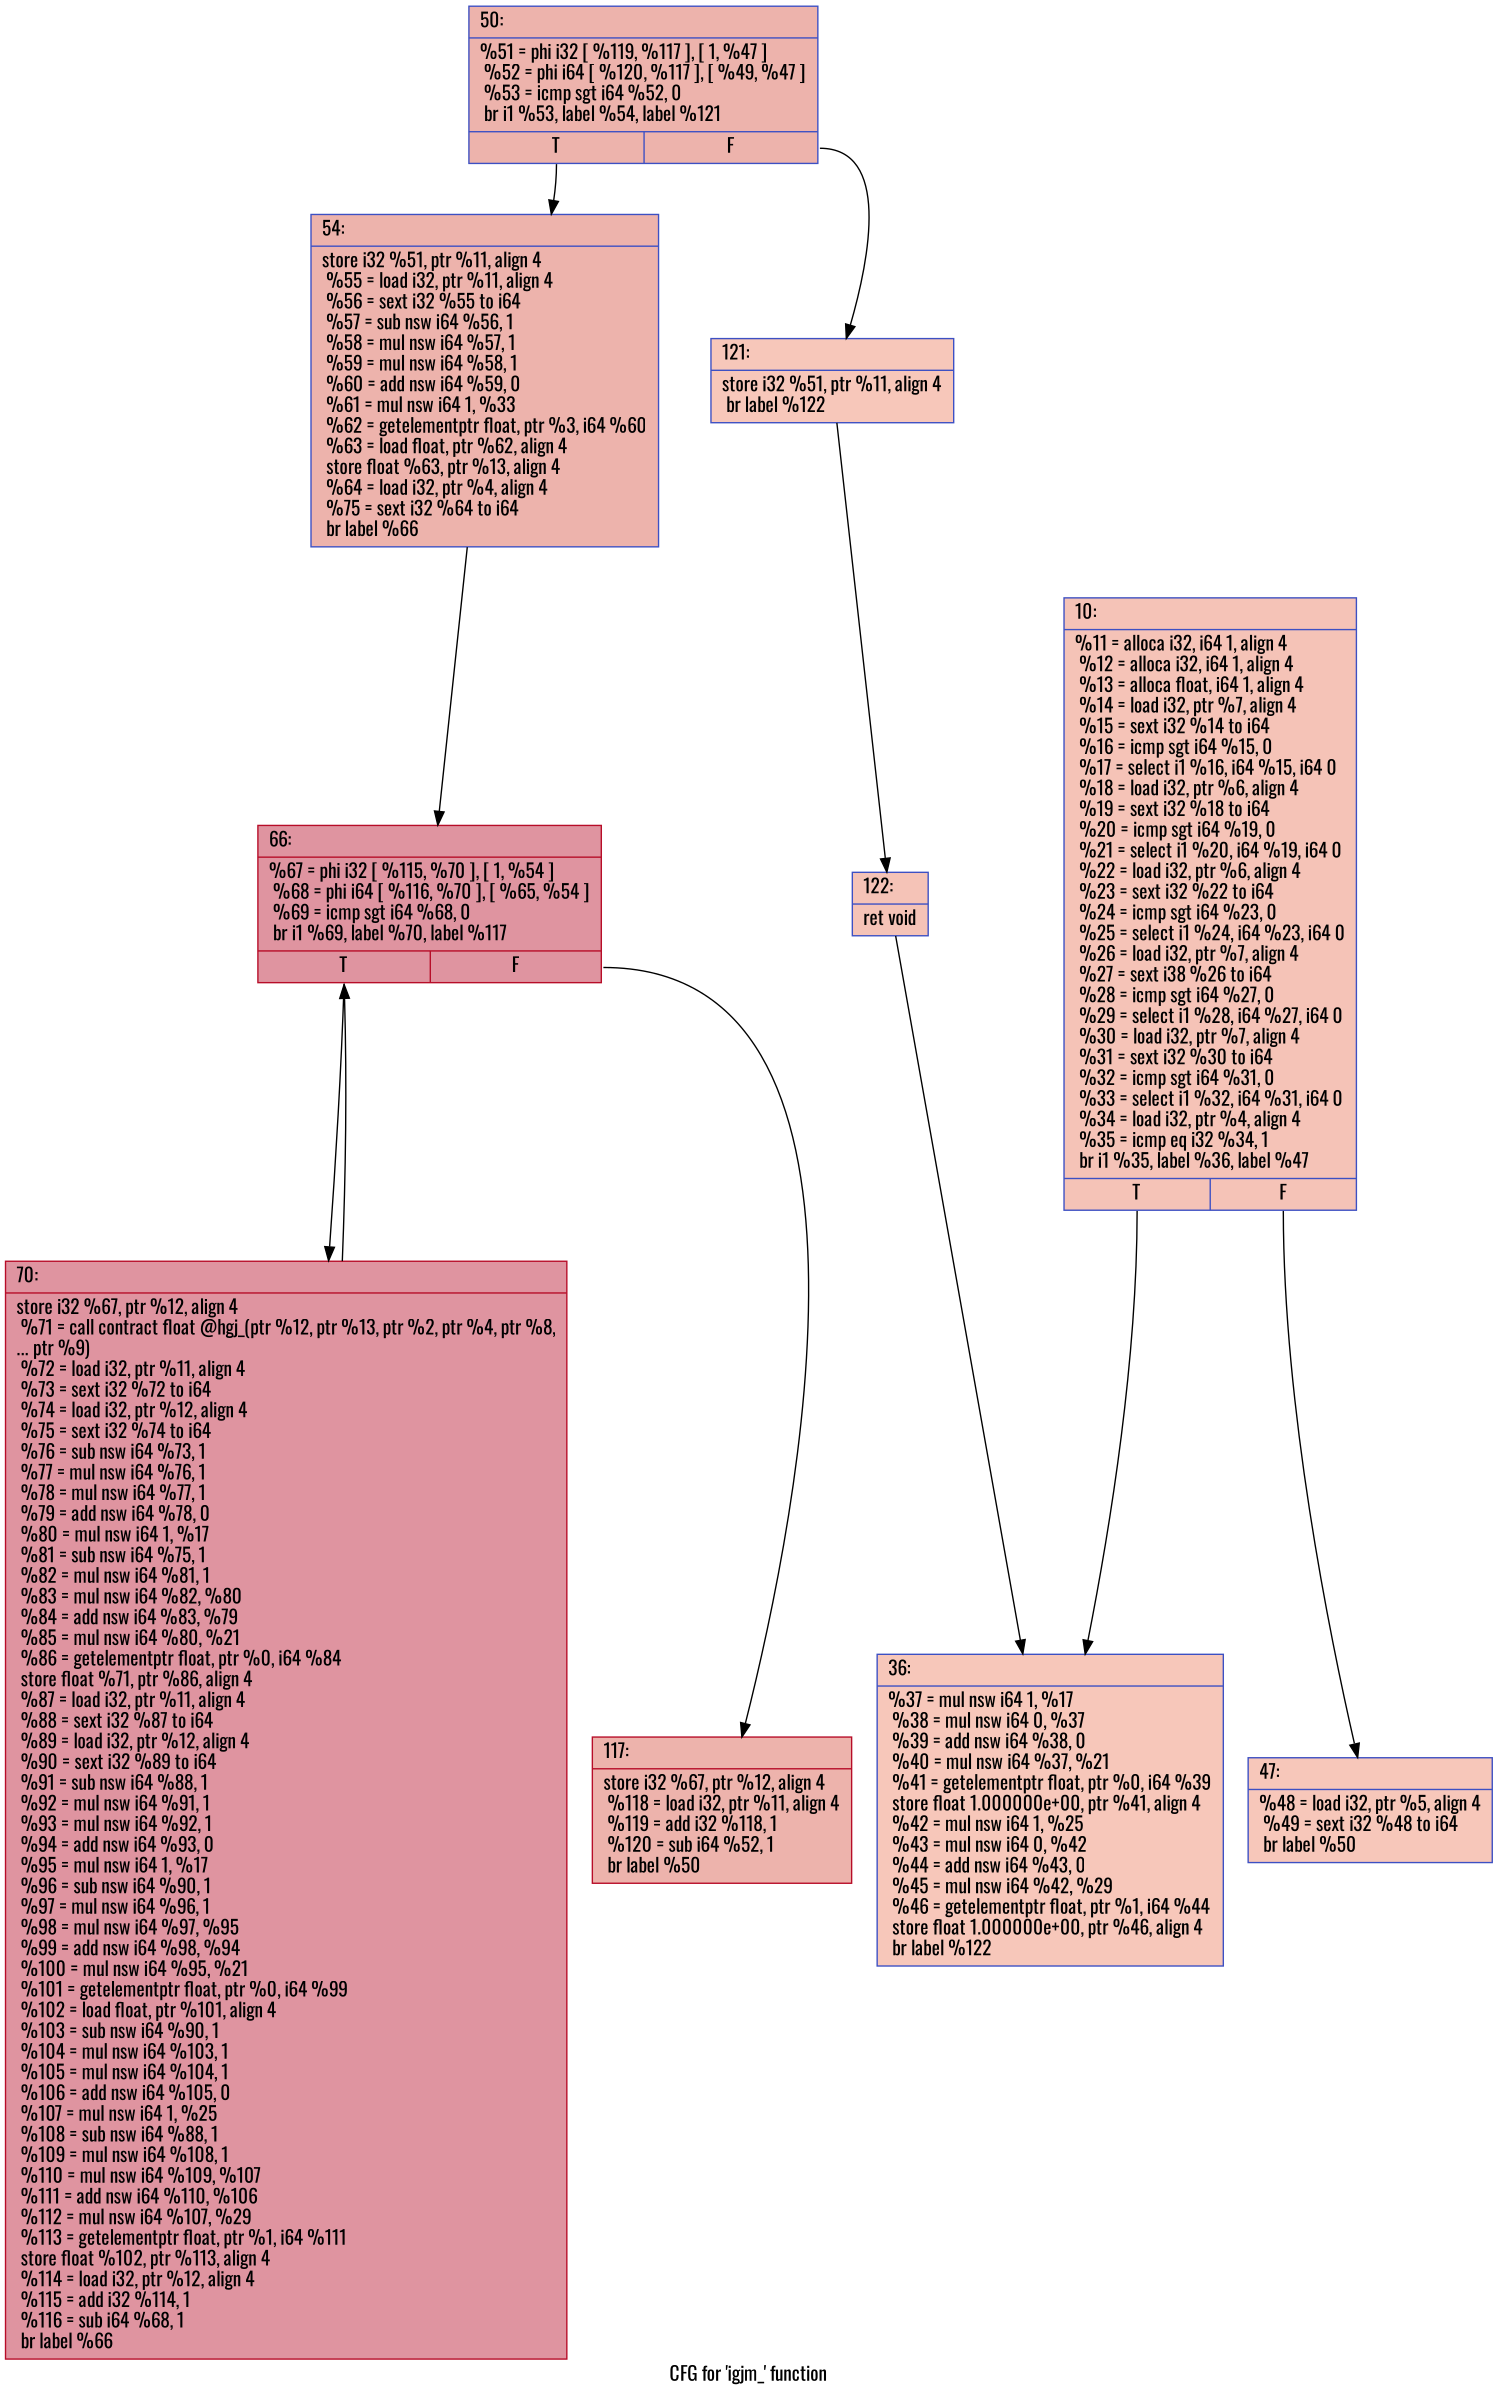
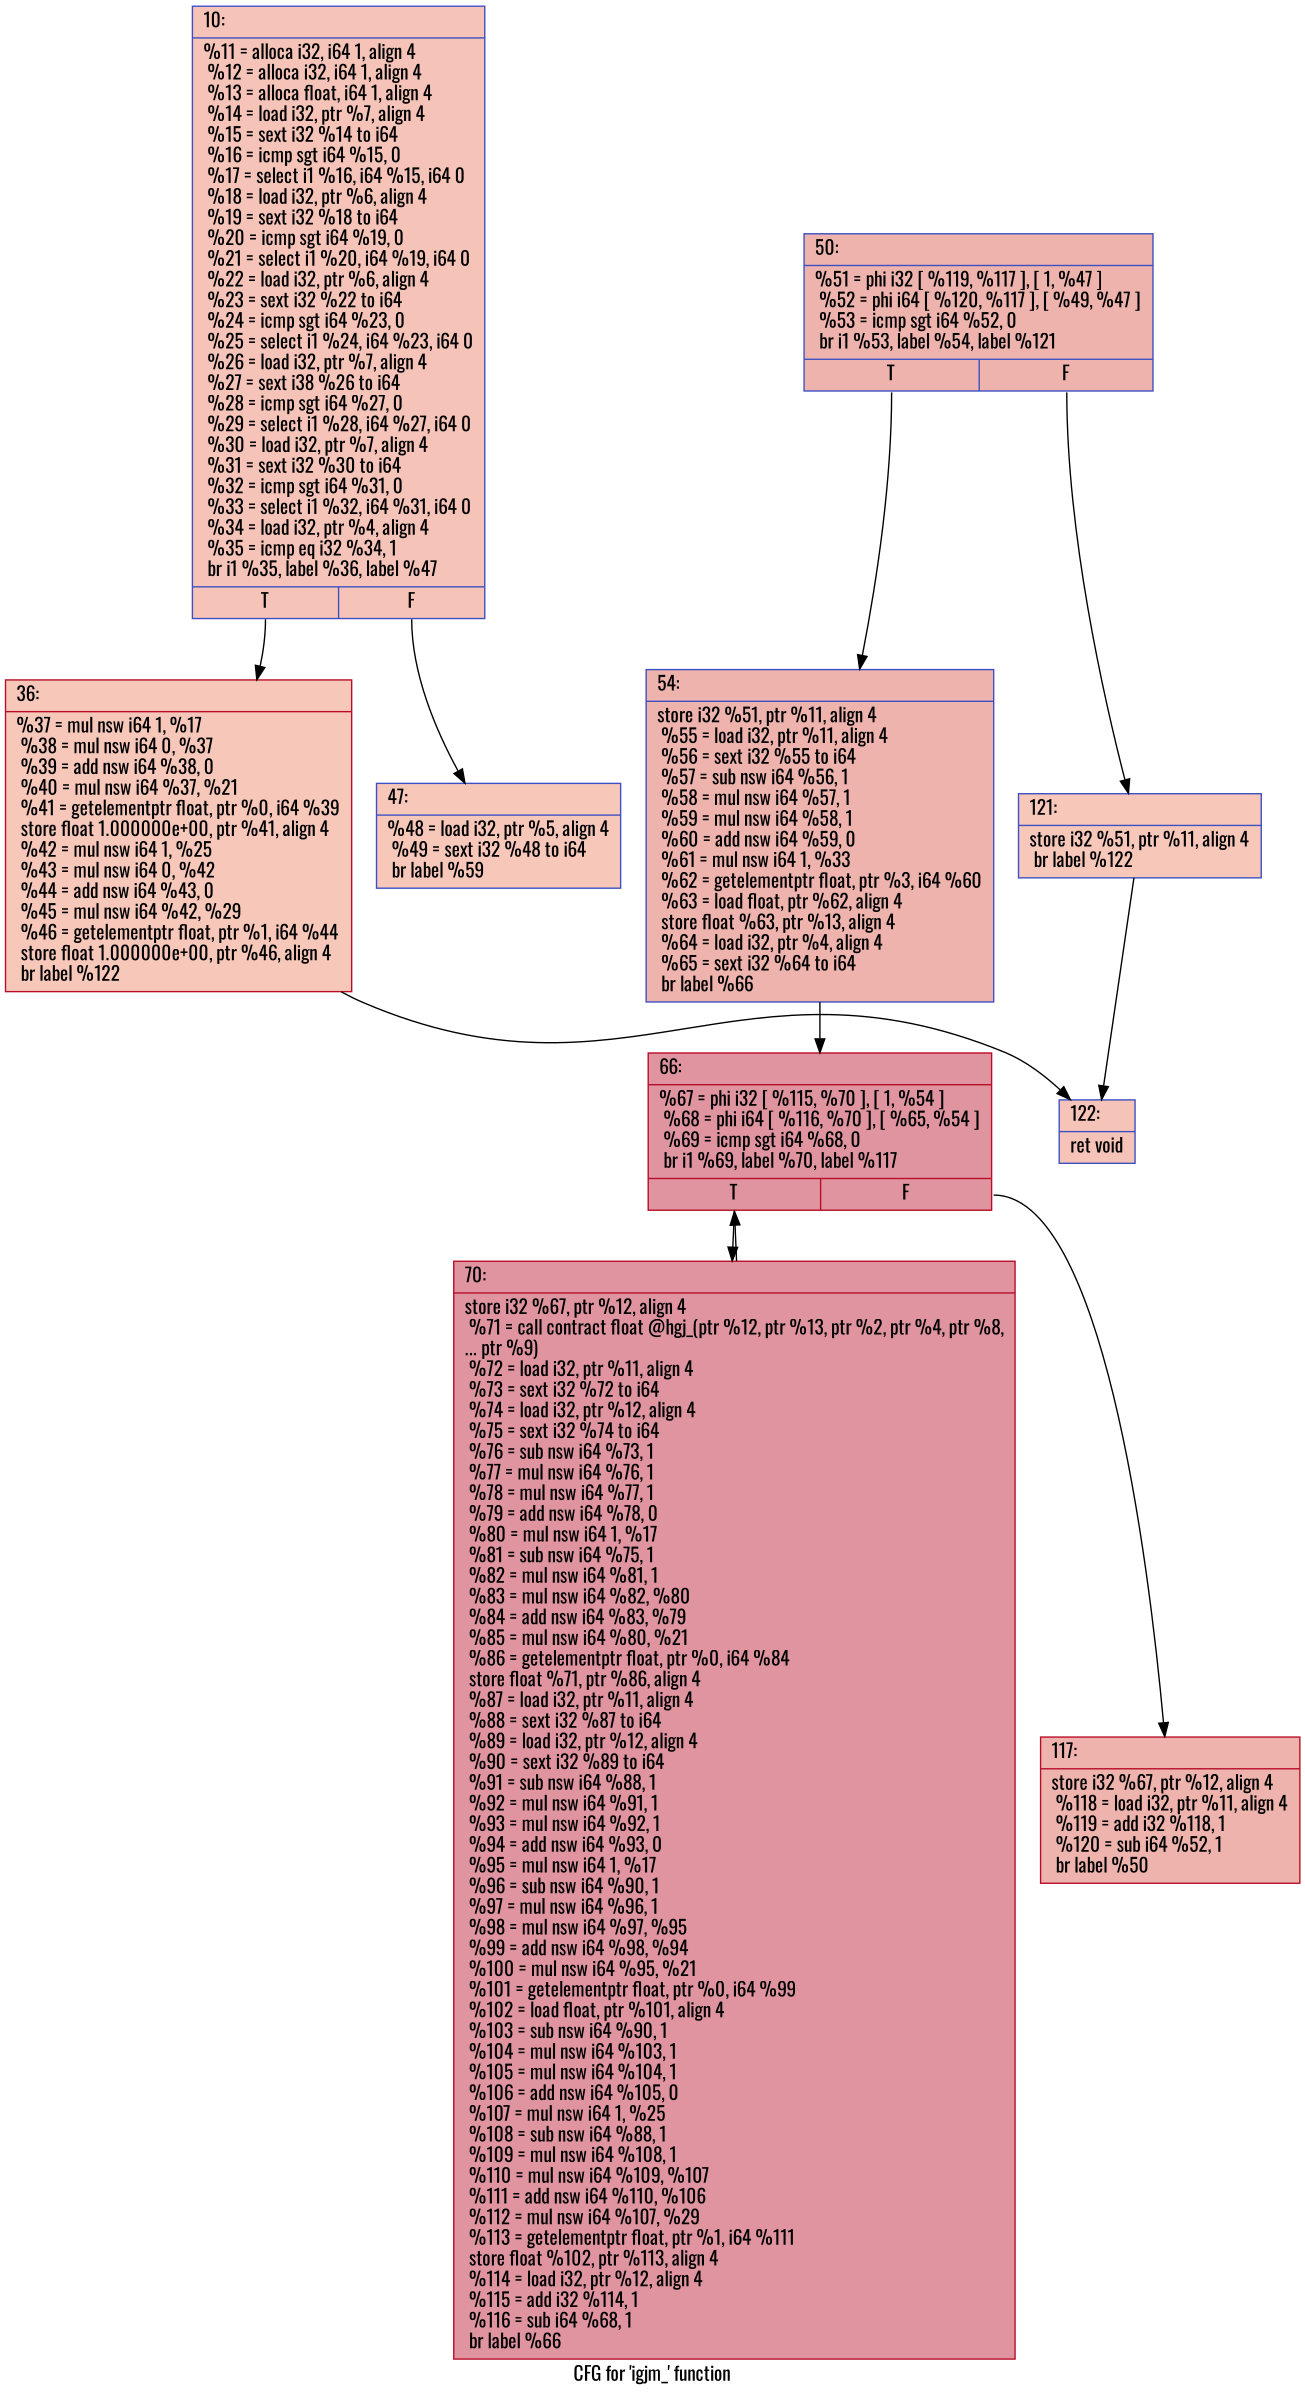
node "54:": text "%75 = sext i32 %64 to i64" -> "%65 = sext i32 %64 to i64"
edge "122:" -> "36:": reversed
node "36:": color #3d50c3ff -> #b70d28ff
node "47:": text "br label %50" -> "br label %59"
